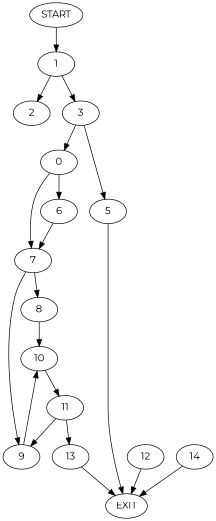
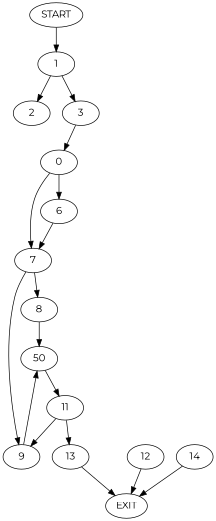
node "5": removed
node "10": label "10" -> "50"
